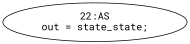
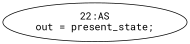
node "22:AS out = state_state;": label "22:AS out = state_state;" -> "22:AS out = present_state;"
